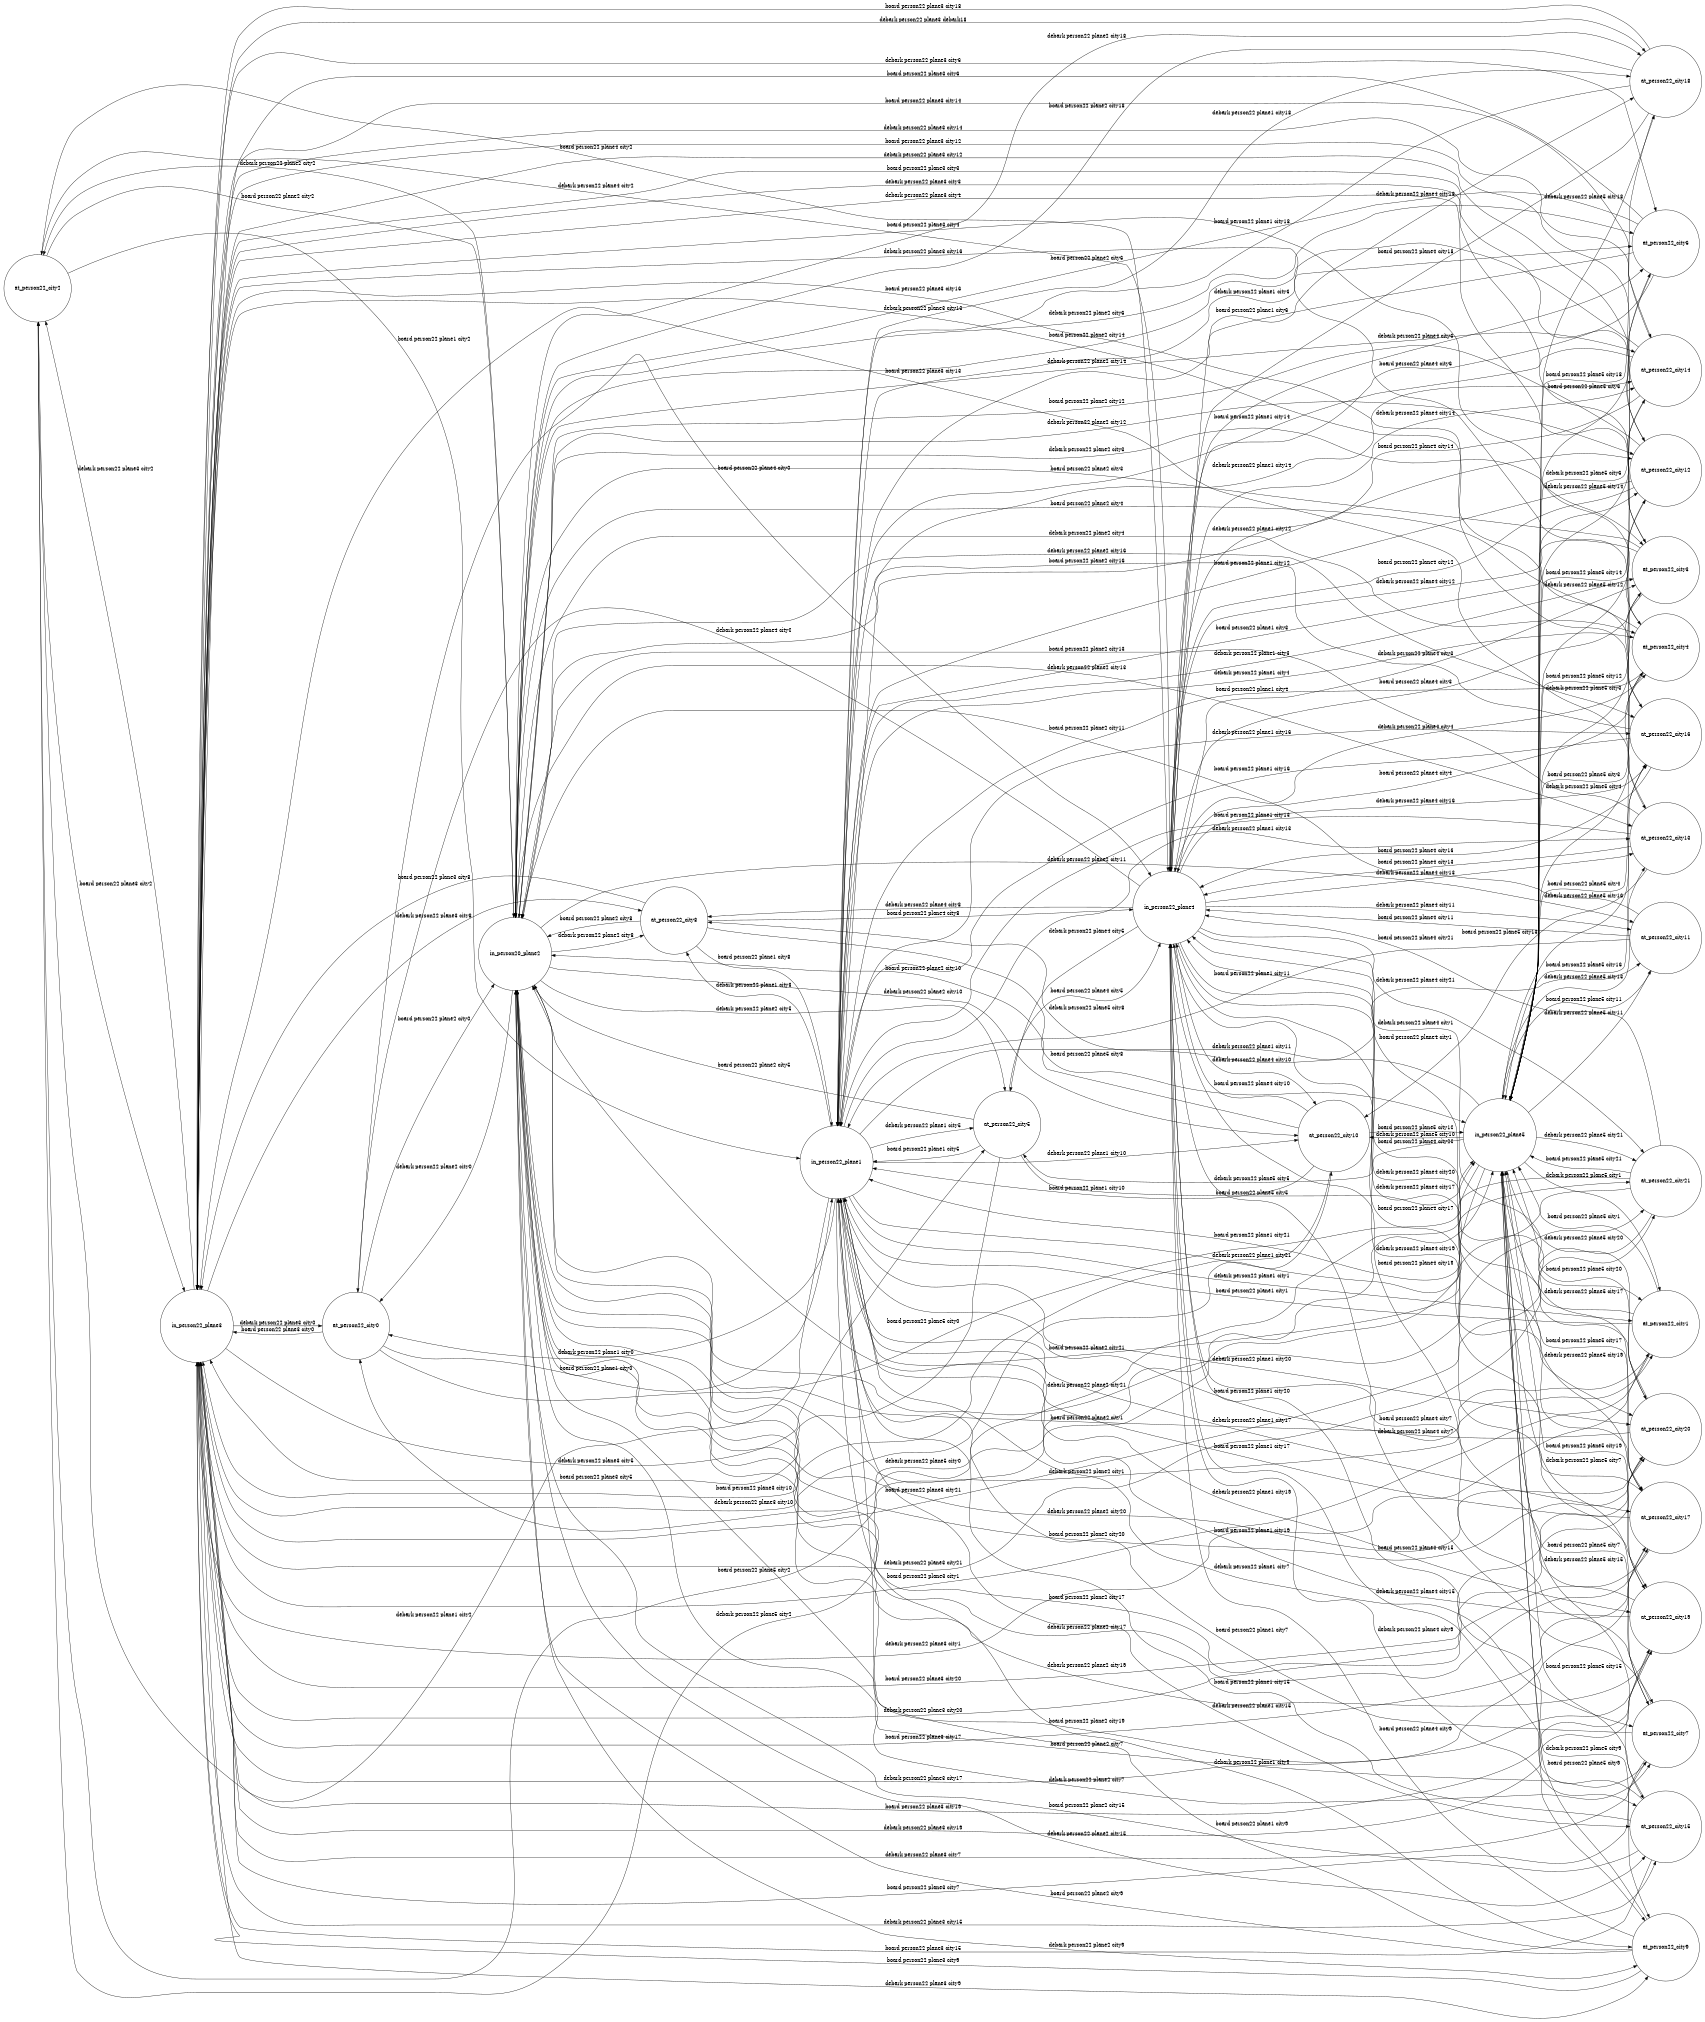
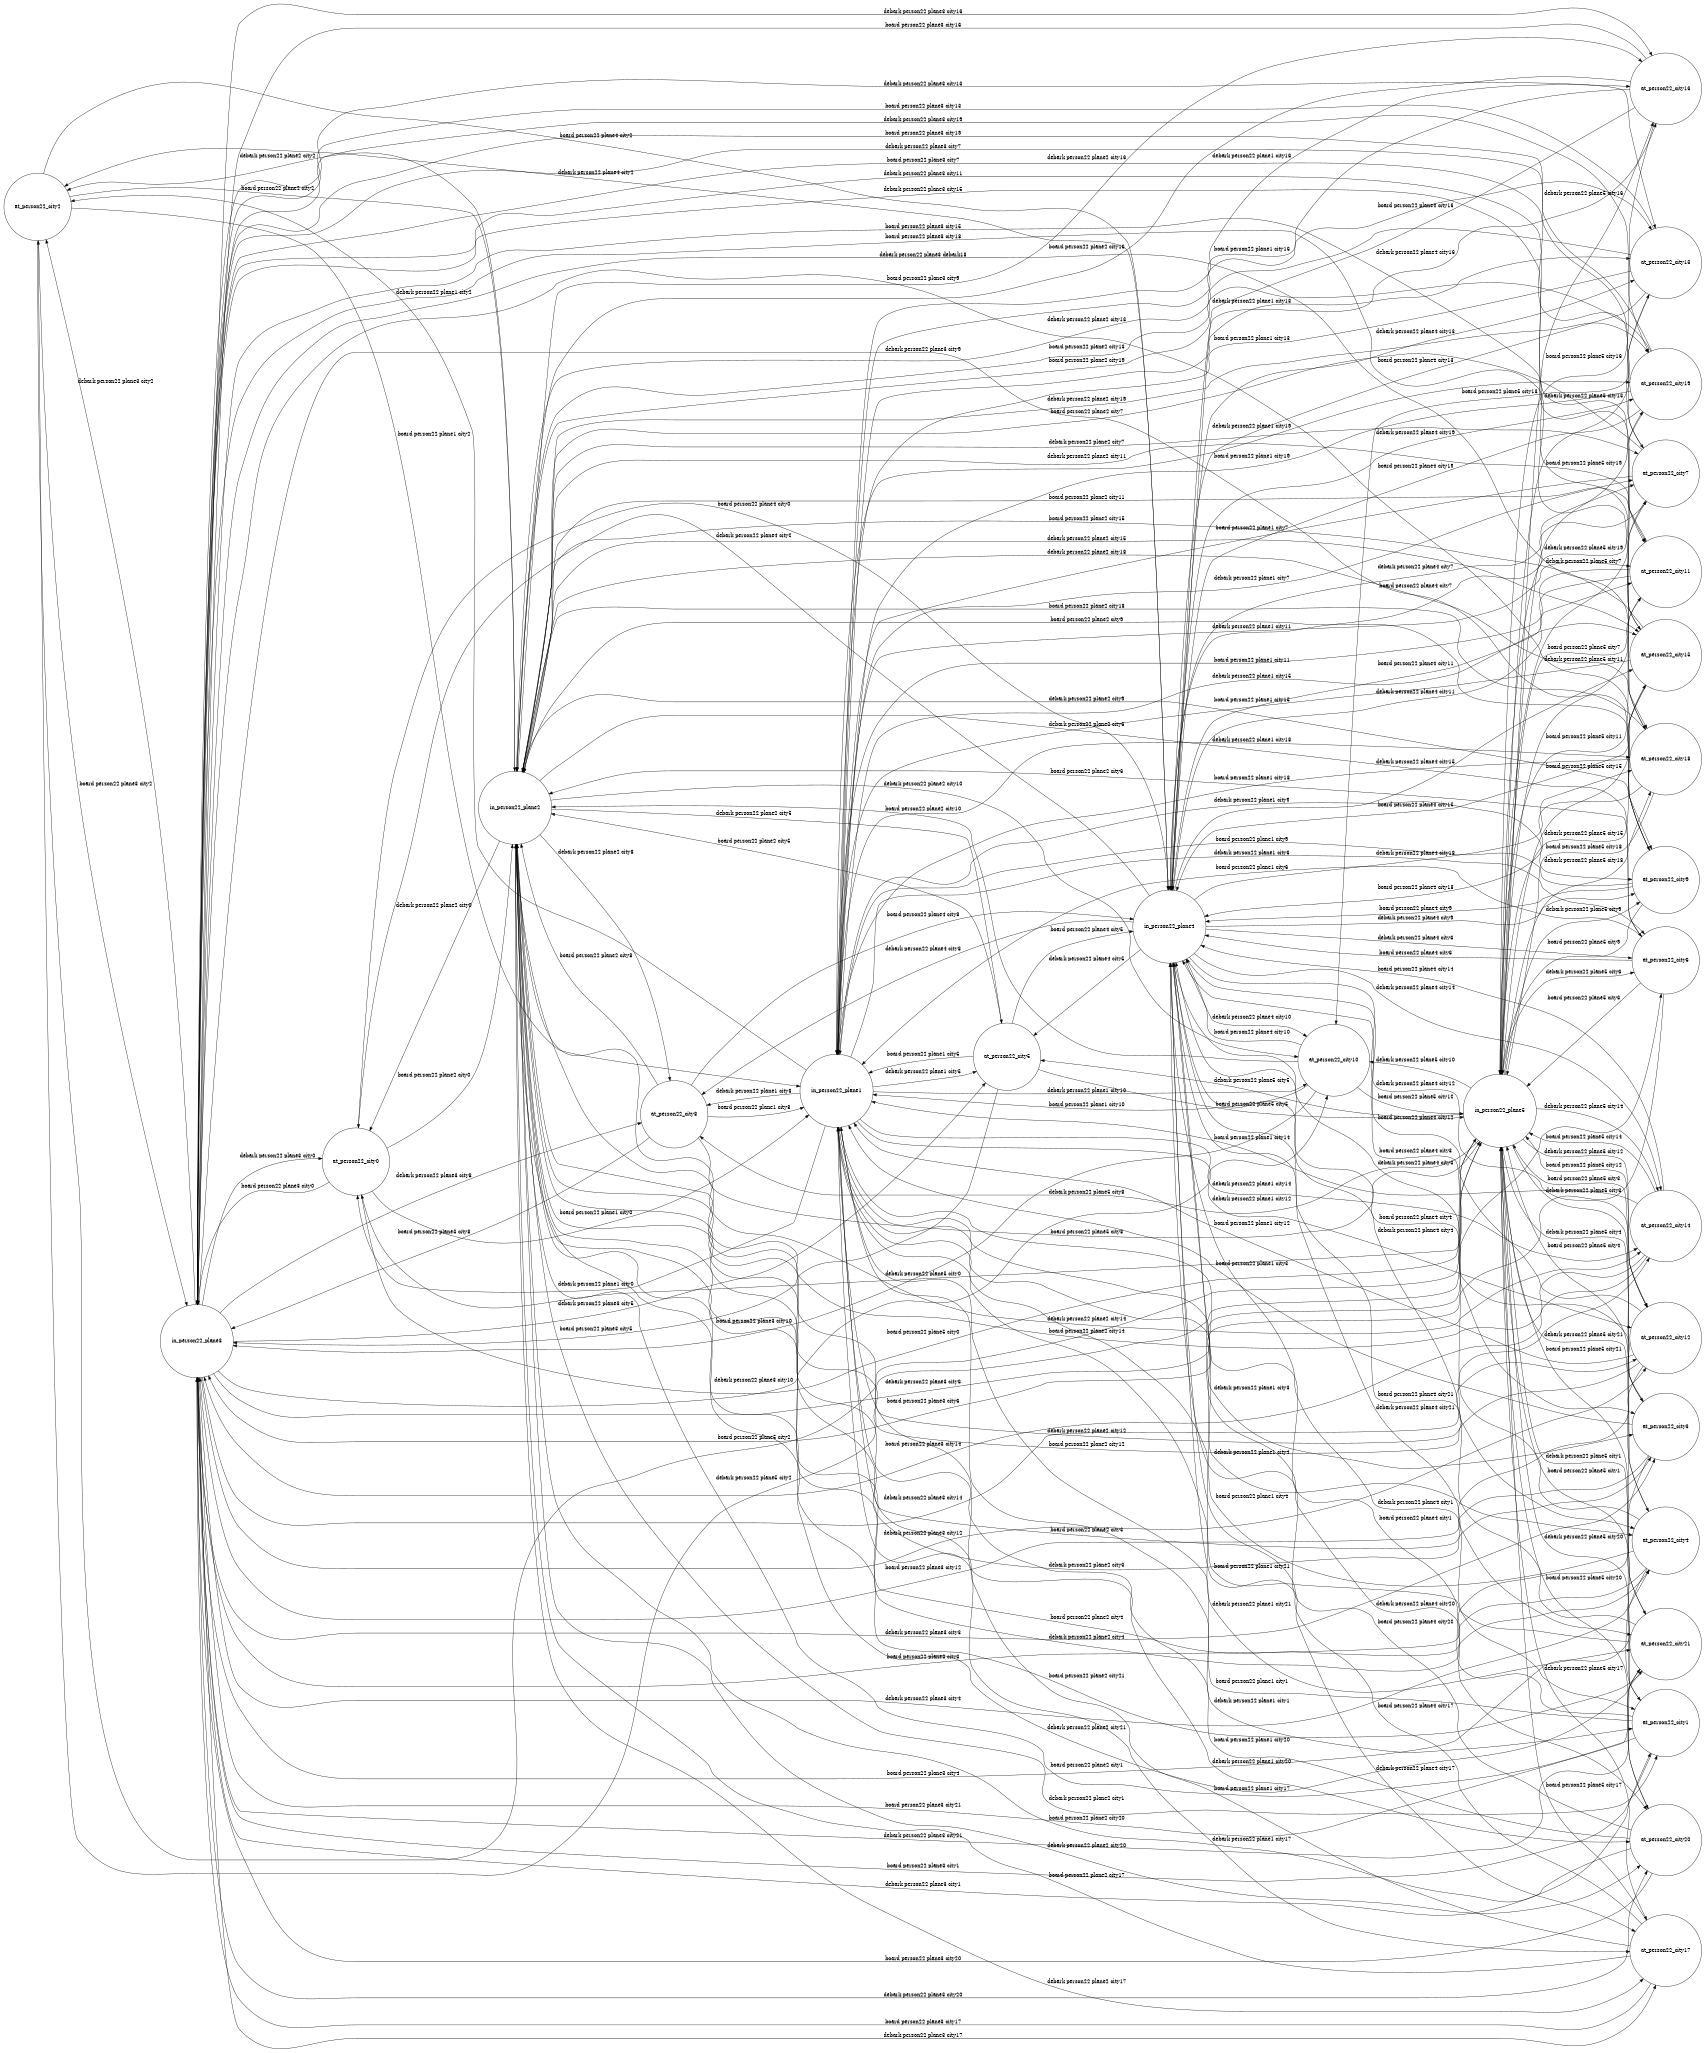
edge "in_person22_plane3" -> "at_person22_city11": added, label "debark person22 plane3 city11"
node "in_person20_plane2": label "in_person20_plane2" -> "in_person22_plane2"
